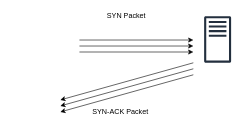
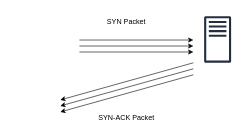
node "SYN Packet": moved (126, 16) -> (126, 22)
node "SYN-ACK Packet": moved (120, 112) -> (126, 118)
